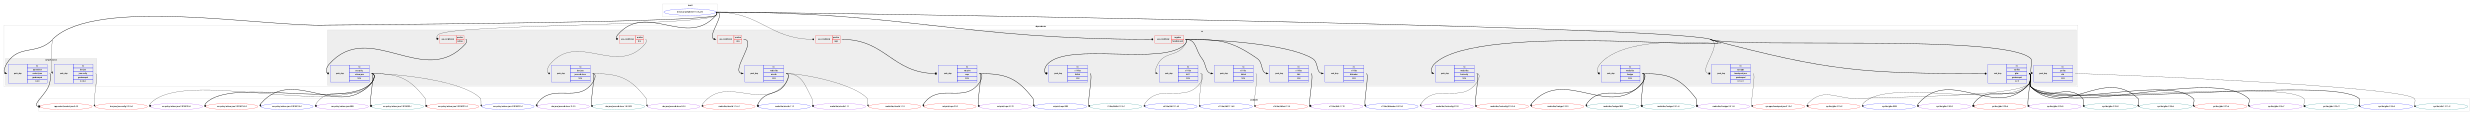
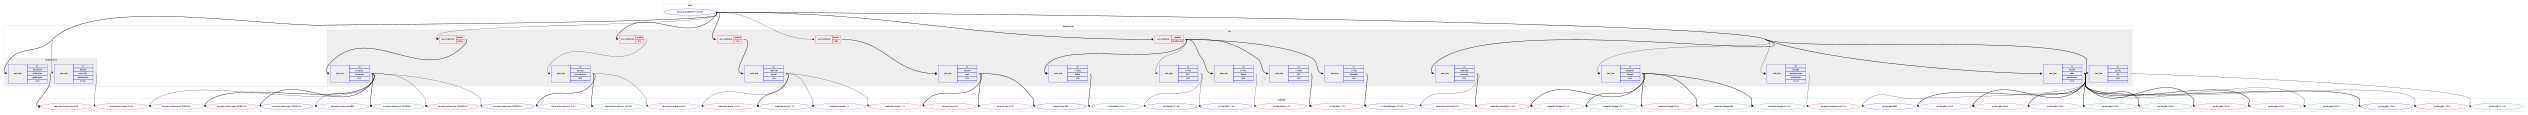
node "x11-libs/libXi-1.7.10": color purple -> red
node "media-libs/freetype-2.10.1": added
